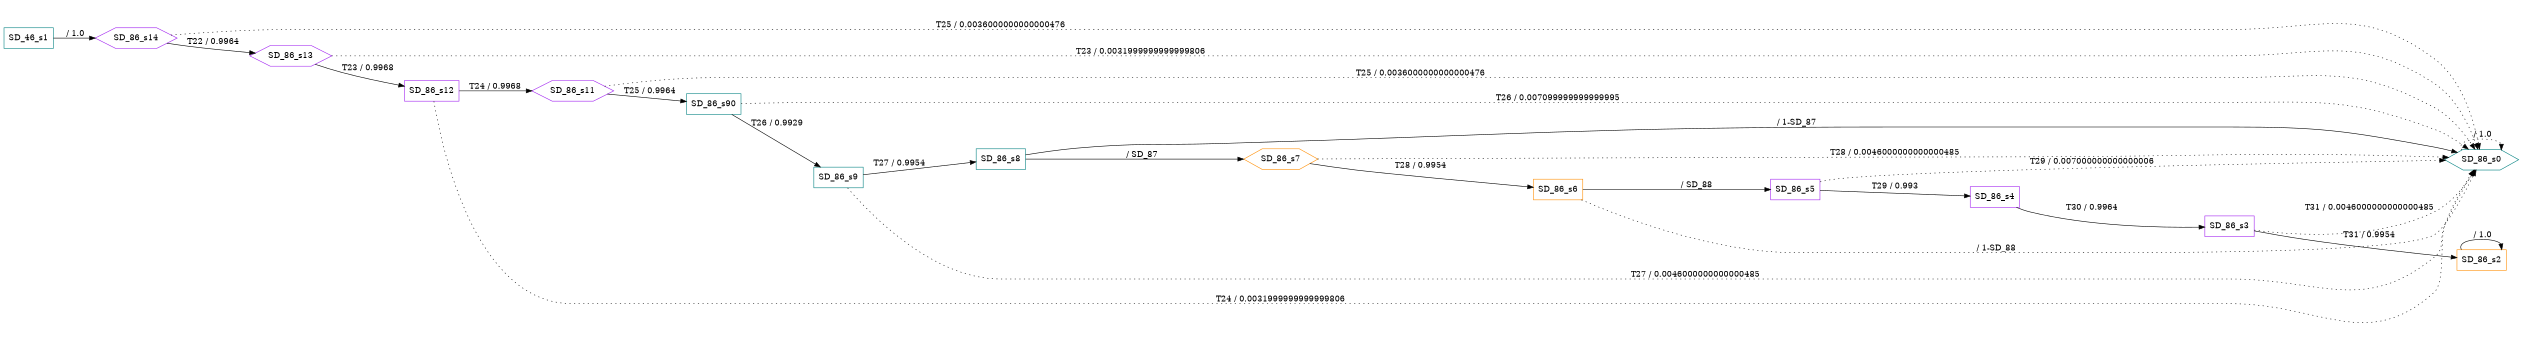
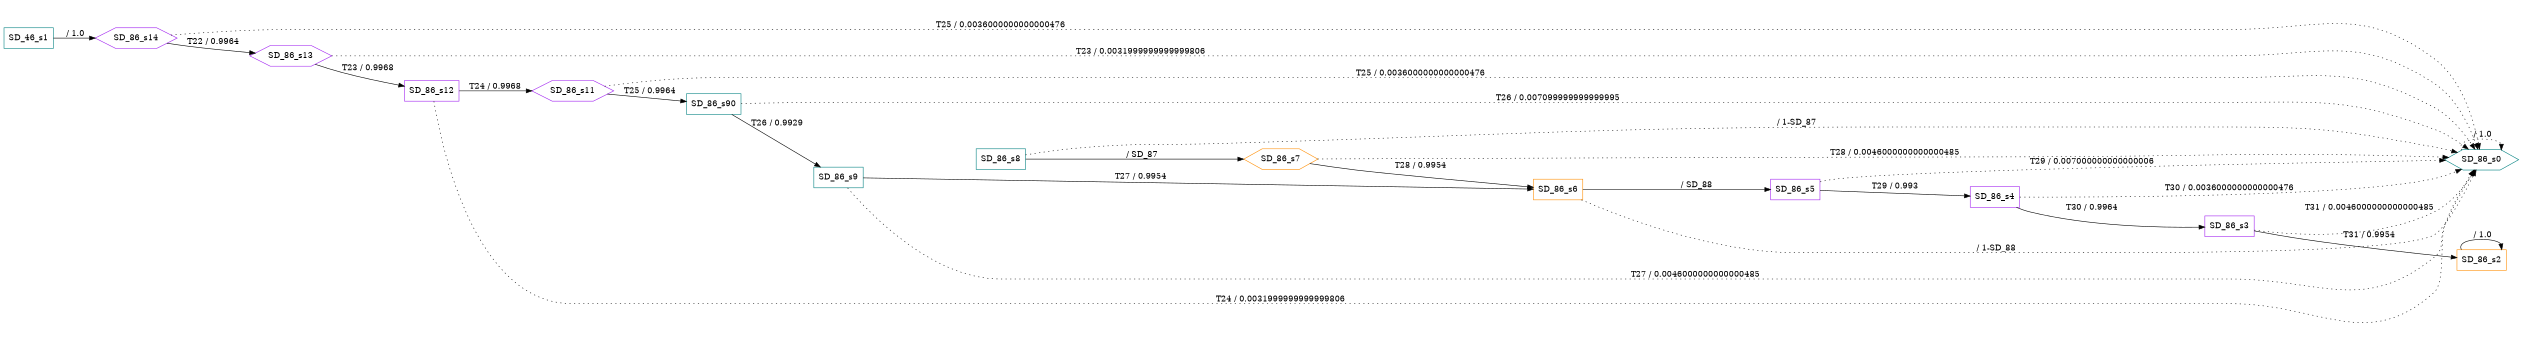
edge "SD_86_s8" -> "SD_86_s0": style solid -> dotted
edge "SD_86_s9" -> "SD_86_s8": now "SD_86_s9" -> "SD_86_s6"
edge "SD_86_s4" -> "SD_86_s0": added, label "T30 / 0.0036000000000000476"
